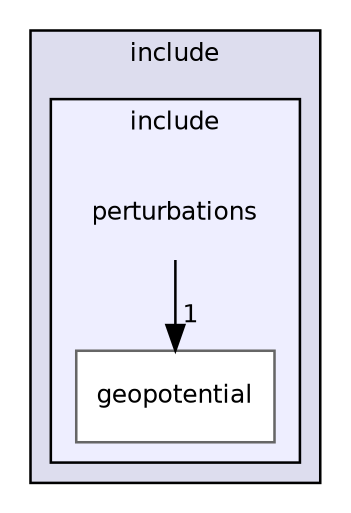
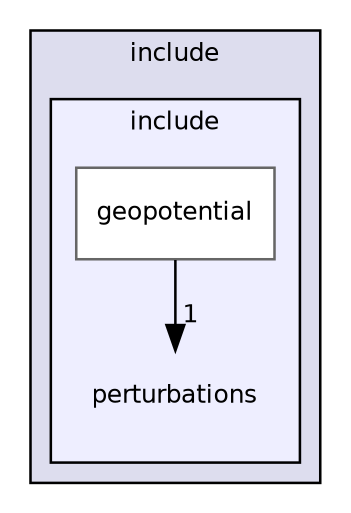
edge "perturbations" -> "geopotential": reversed
